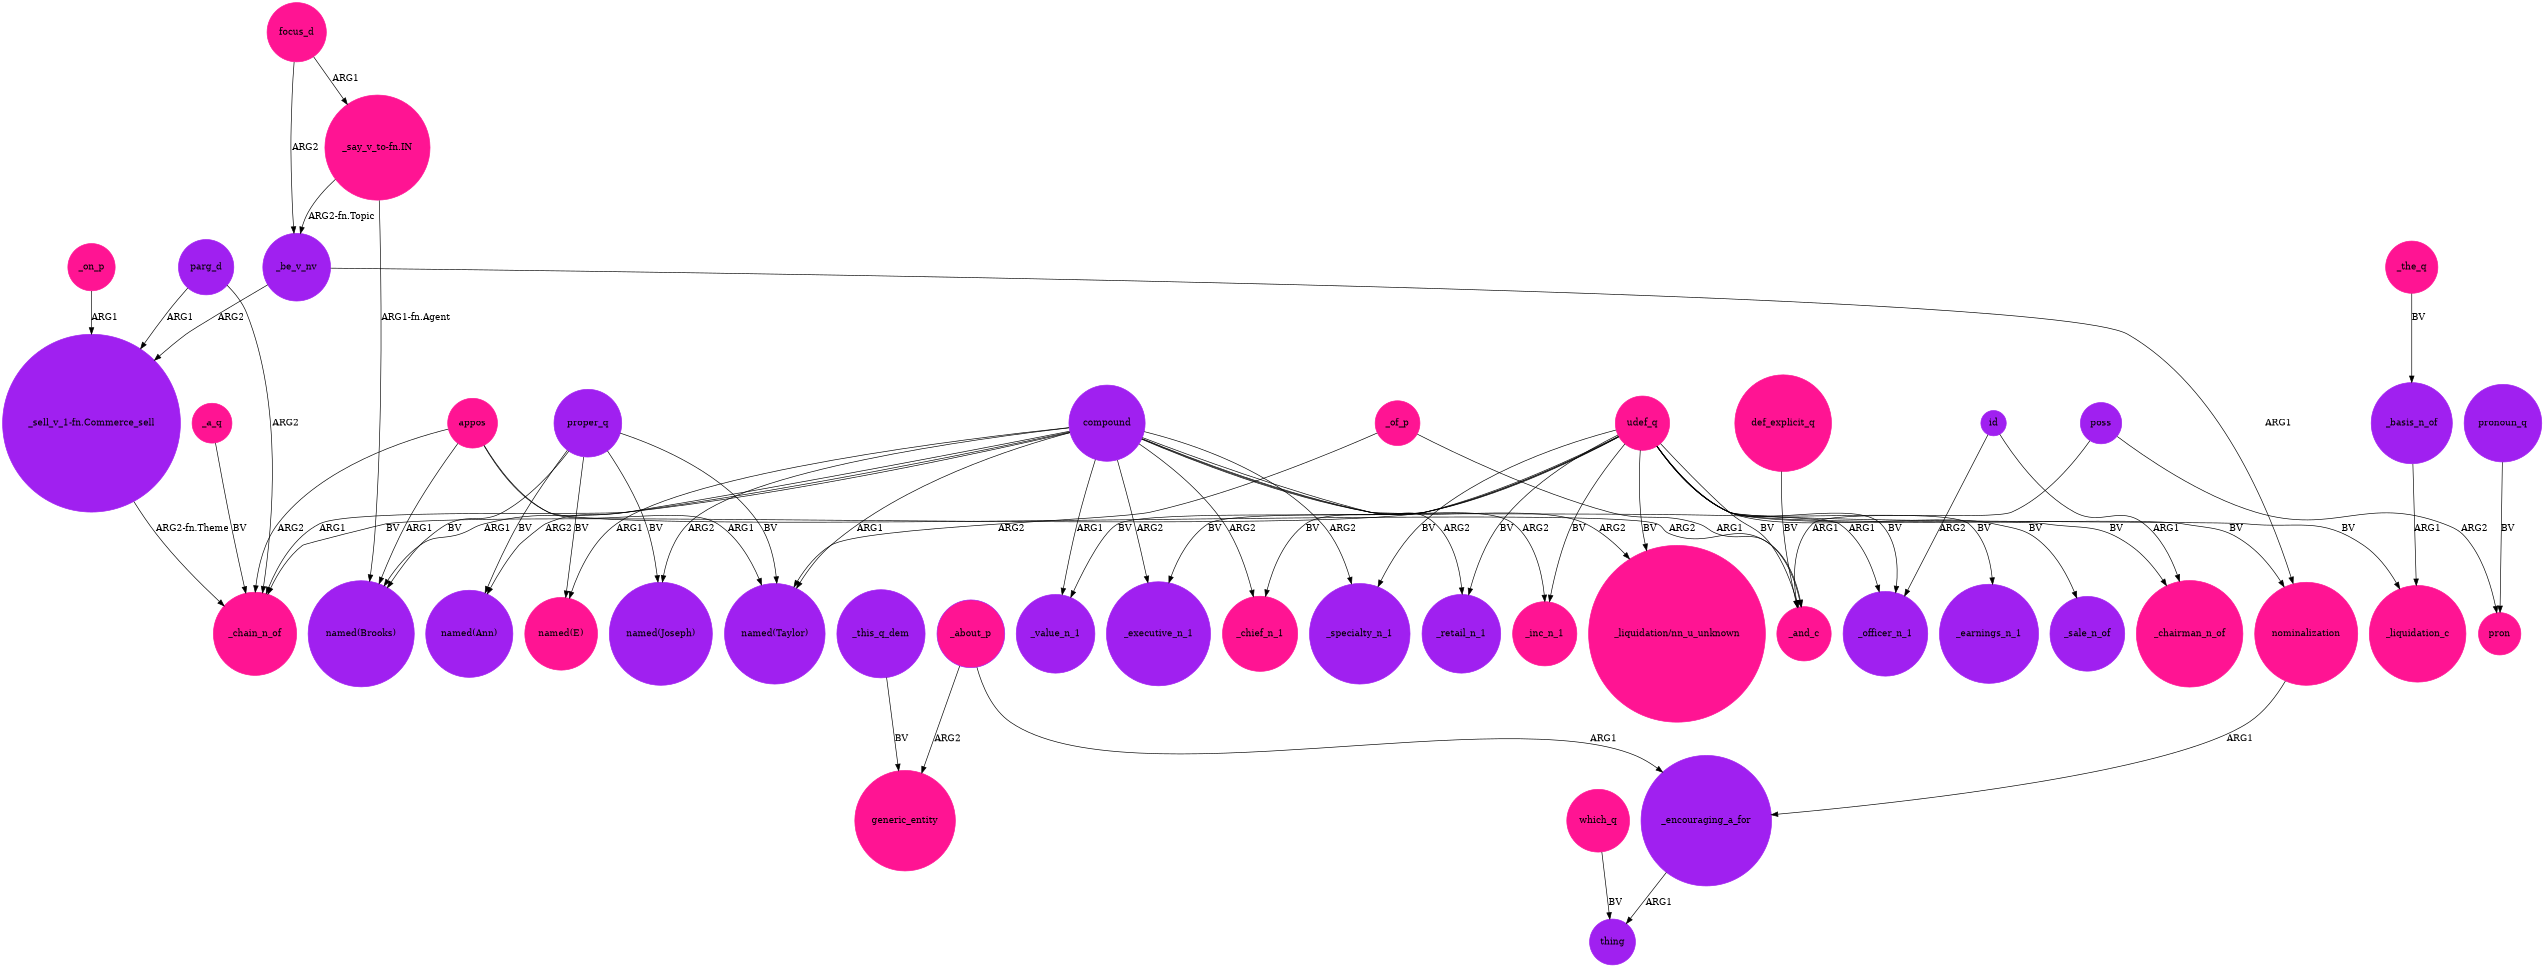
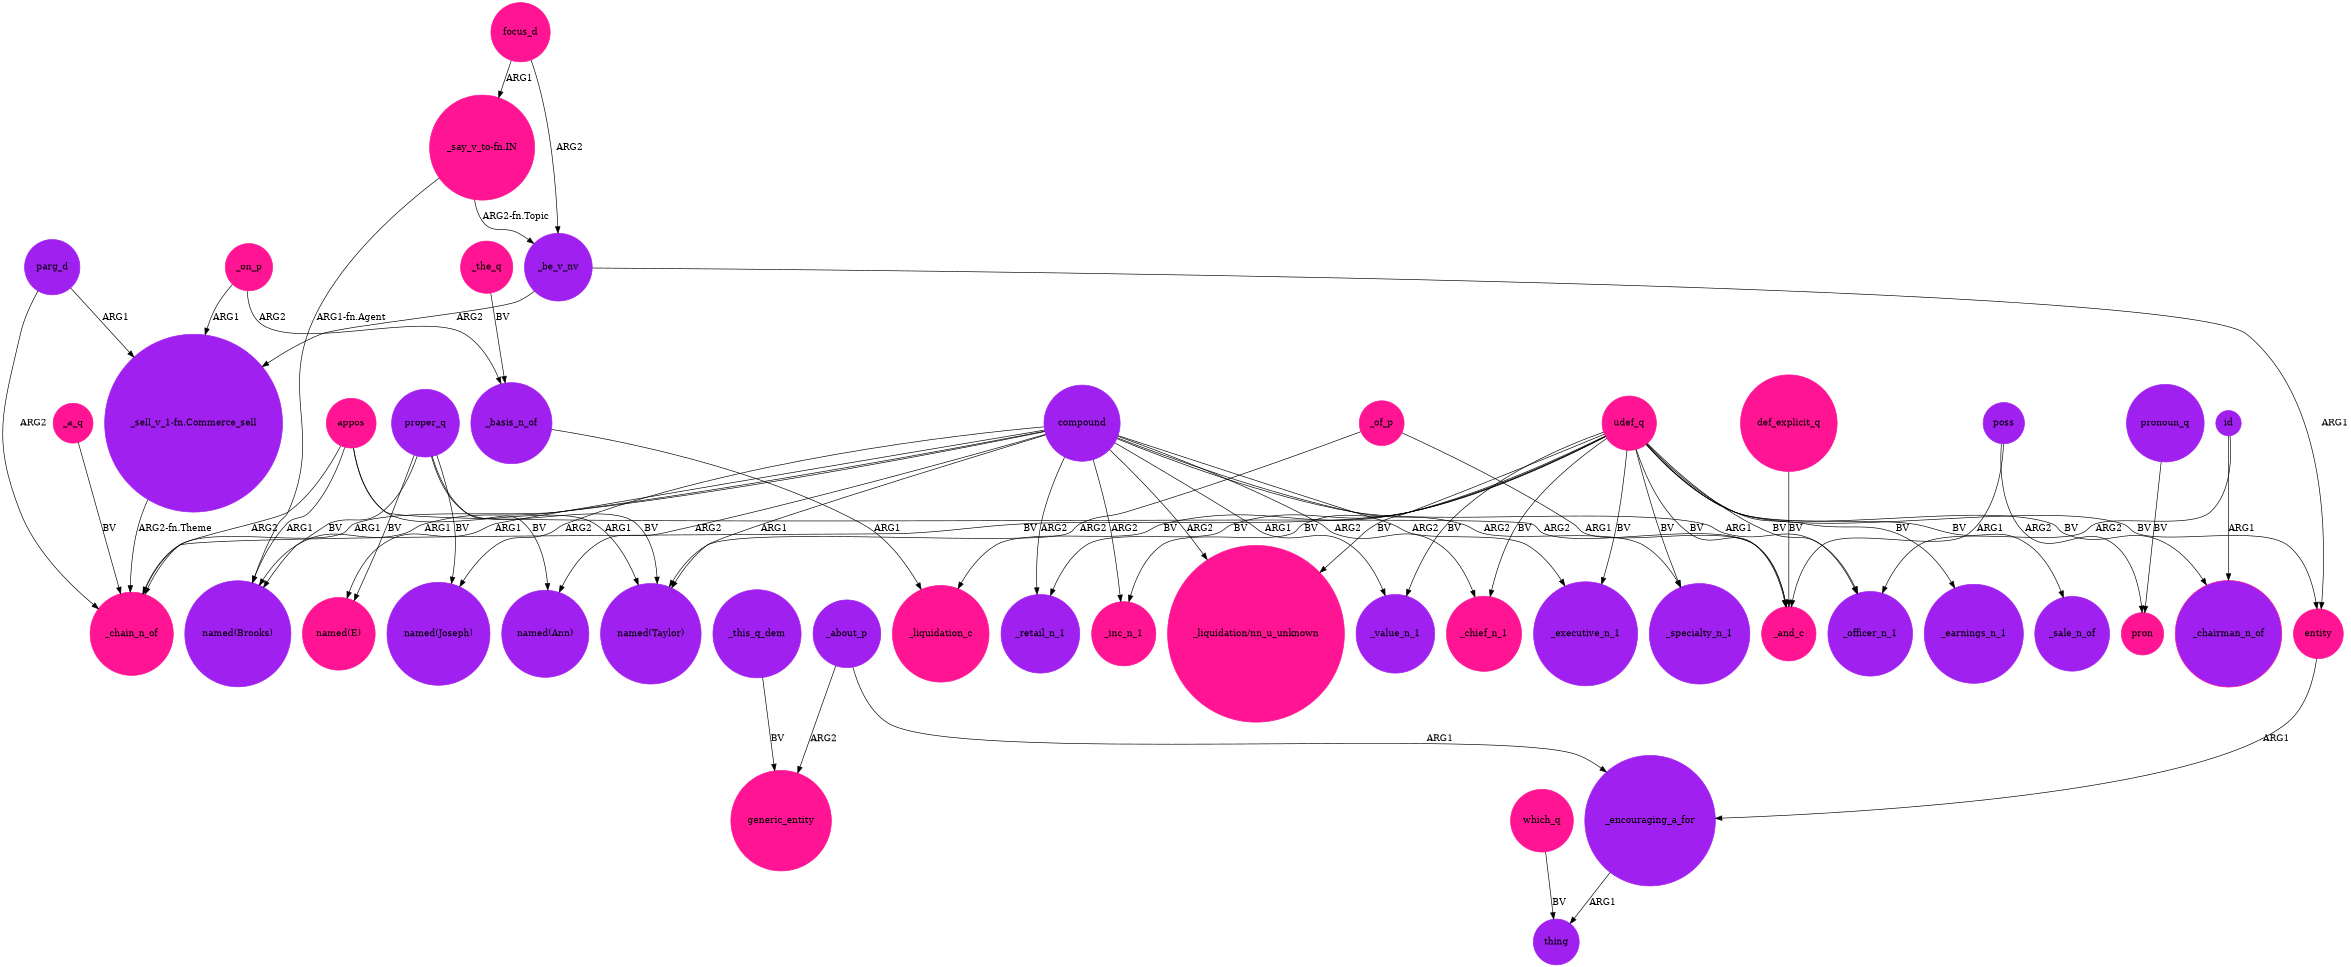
edge "_on_p" -> "_basis_n_of": added, label "ARG2"
node "_about_p": fillcolor deeppink -> purple
node "_chairman_n_of": fillcolor deeppink -> purple
node "nominalization": label "nominalization" -> "entity"
